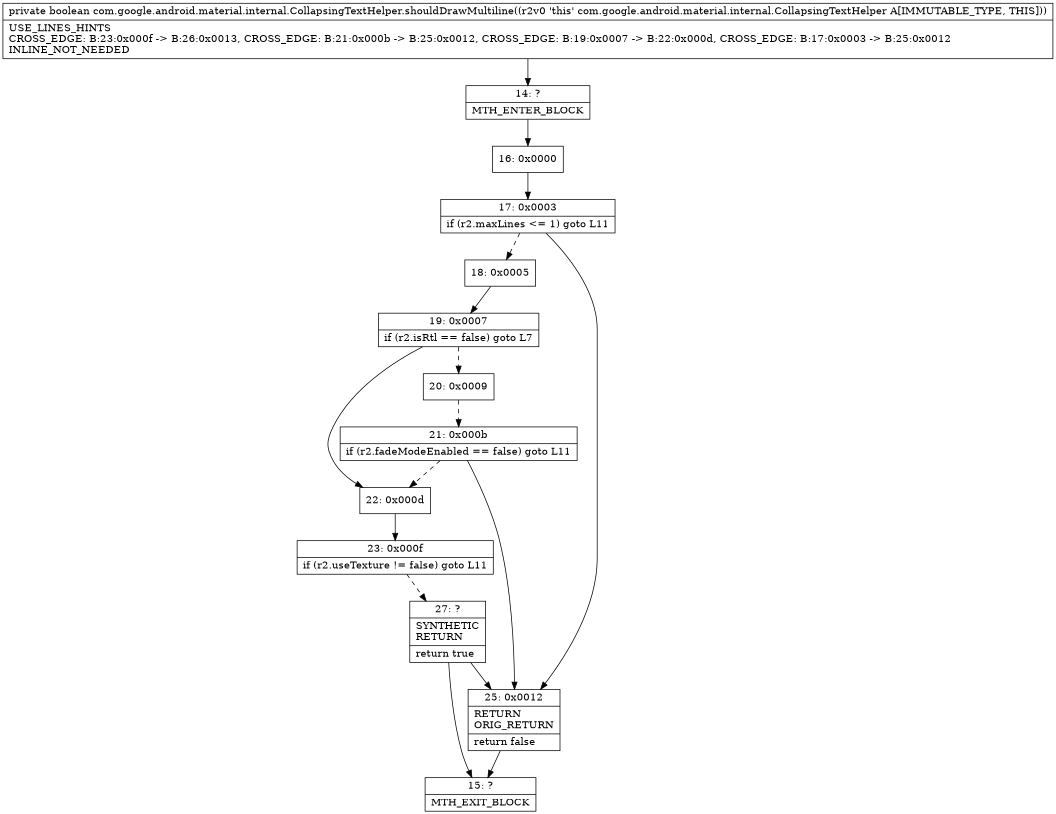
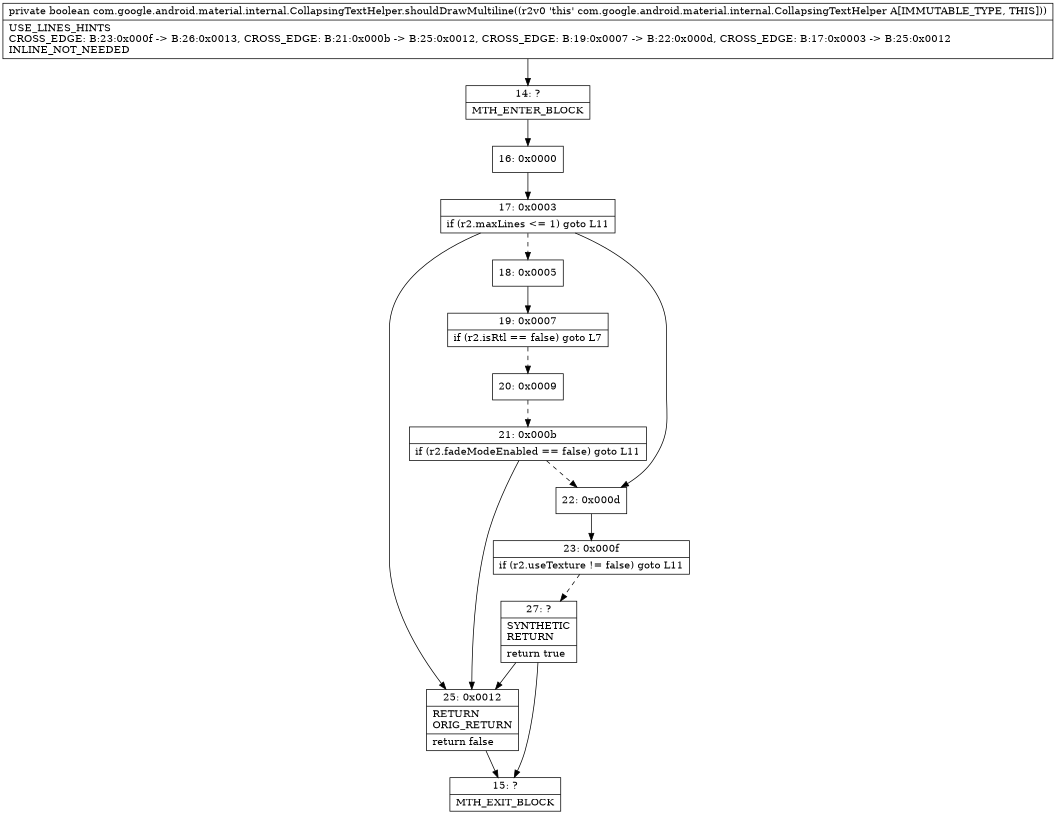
edge "19: 0x0007" -> "22: 0x000d": now "17: 0x0003" -> "22: 0x000d"
